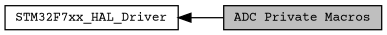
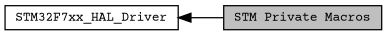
node "ADC Private Macros": label "ADC Private Macros" -> "STM Private Macros"
